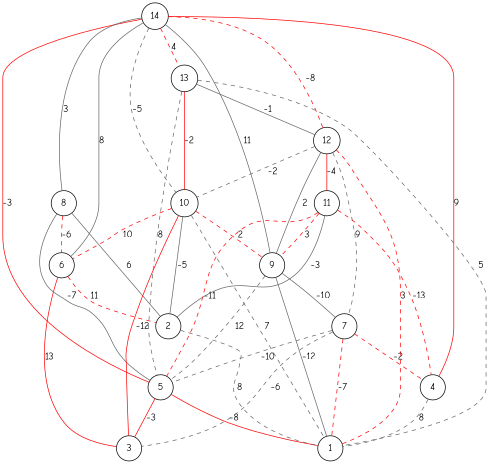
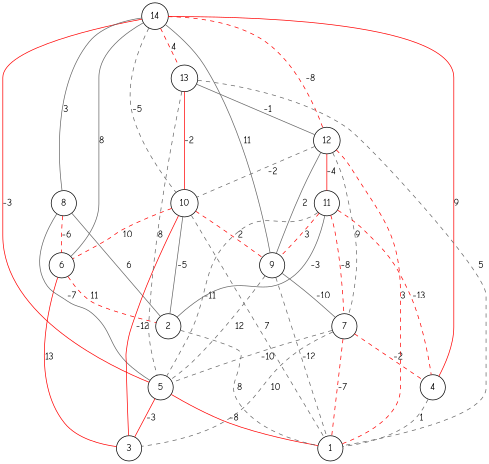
edge "11" -- "5": color red -> gray40
edge "11" -- "7": added, label "-8"
edge "9" -- "1": style solid -> dashed
edge "7" -- "3": label "-6" -> "10"
edge "4" -- "1": label "8" -> "1"
